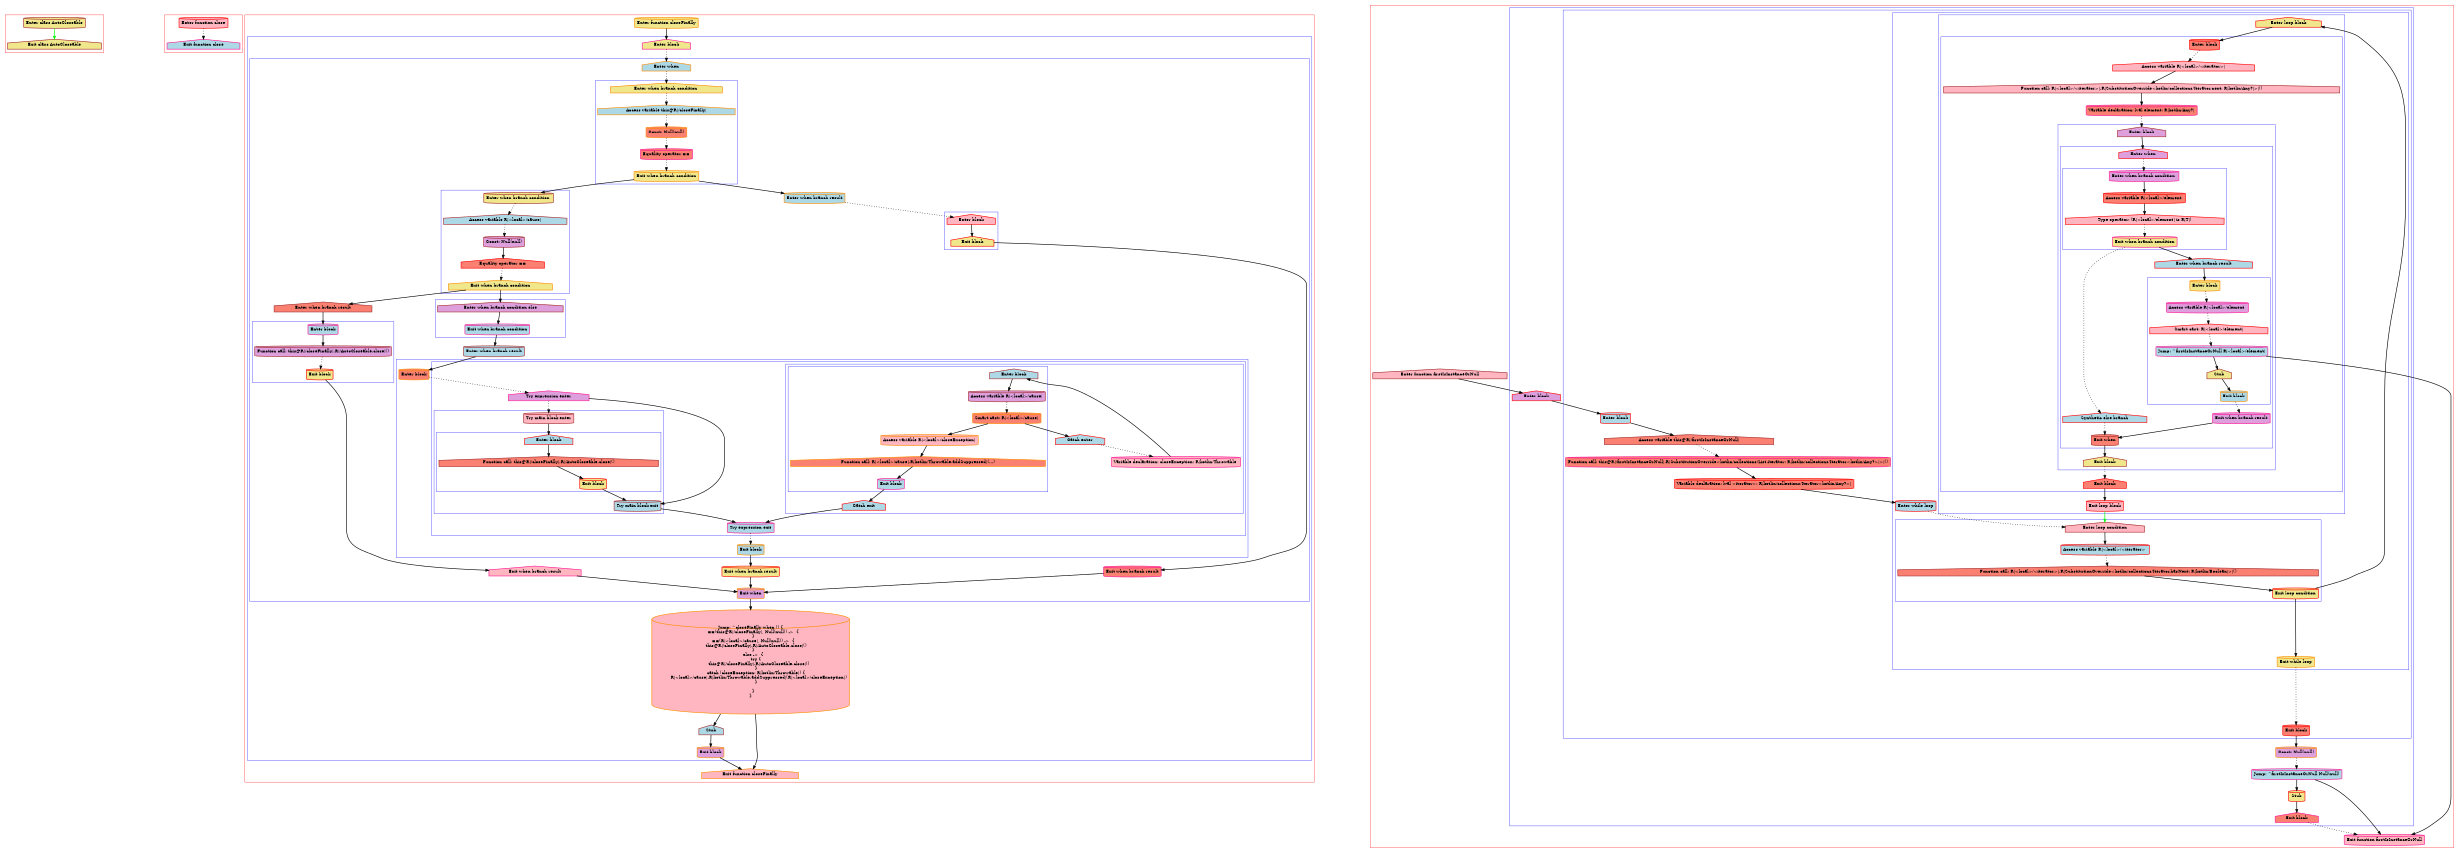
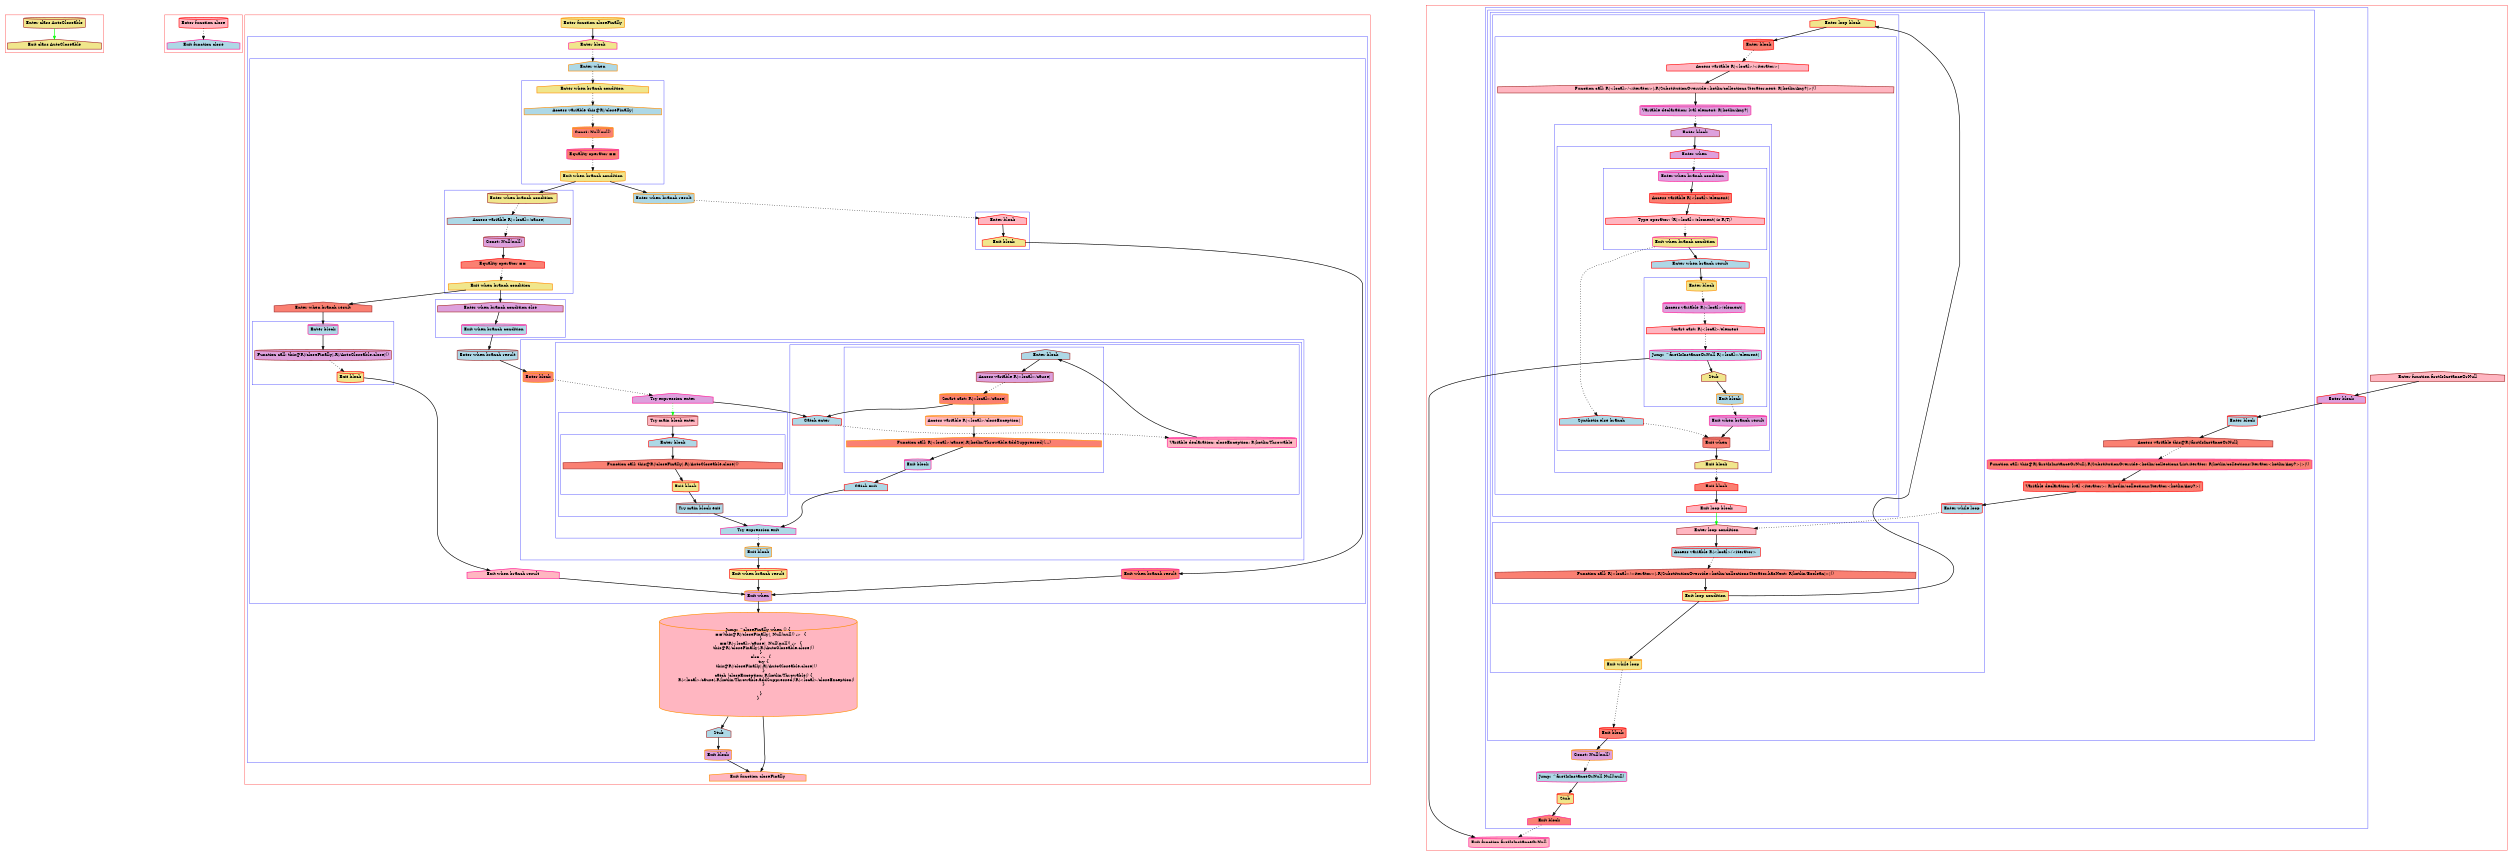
node "Variable declaration: lval element: R|kotlin/Any?|": fillcolor salmon -> plum
edge "Try expression enter" -> "Try main block enter": color black -> green
edge "Try expression enter" -> "Try main block exit": now "Try expression enter" -> "Catch enter"
node "Exit loop block": shape cylinder -> house
node "Try expression exit": shape cylinder -> house
edge "Jump: ^firstIsInstanceOrNull Null(null)" -> "Exit function firstIsInstanceOrNull": removed
